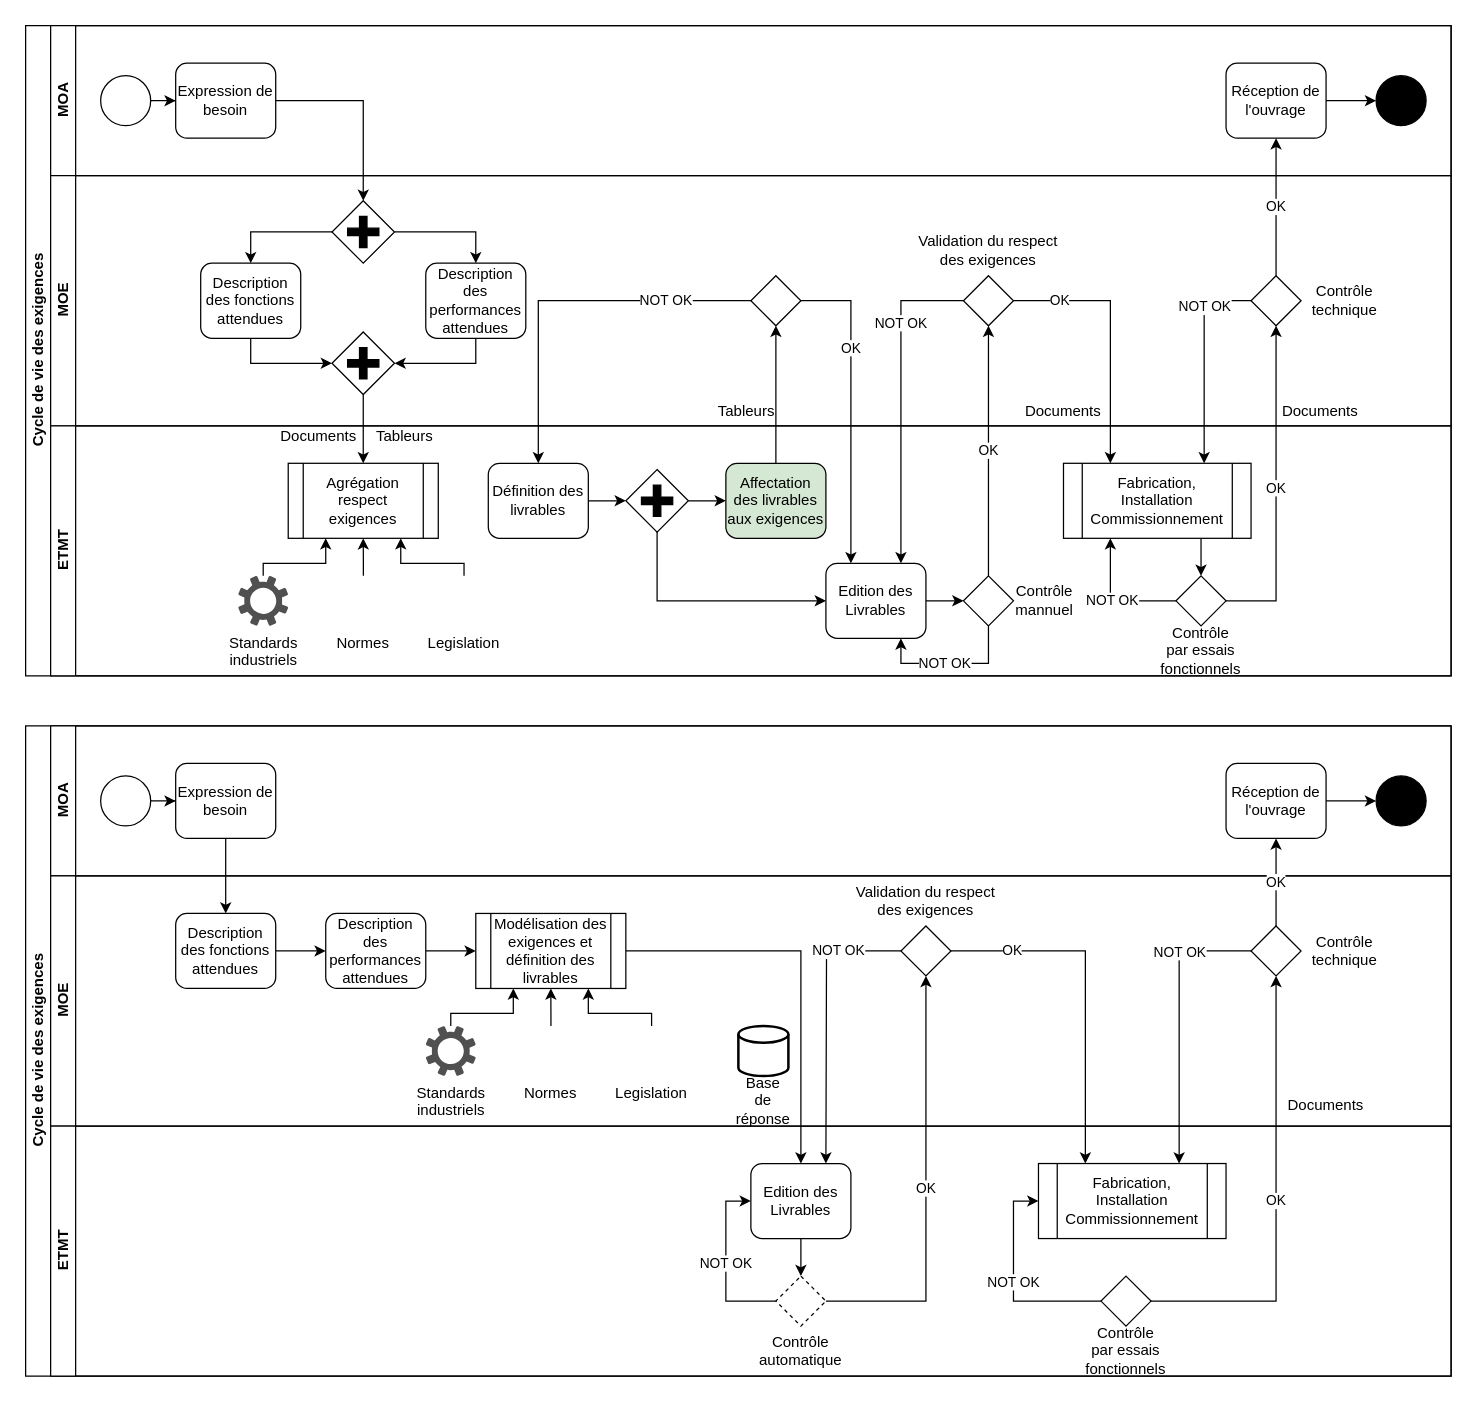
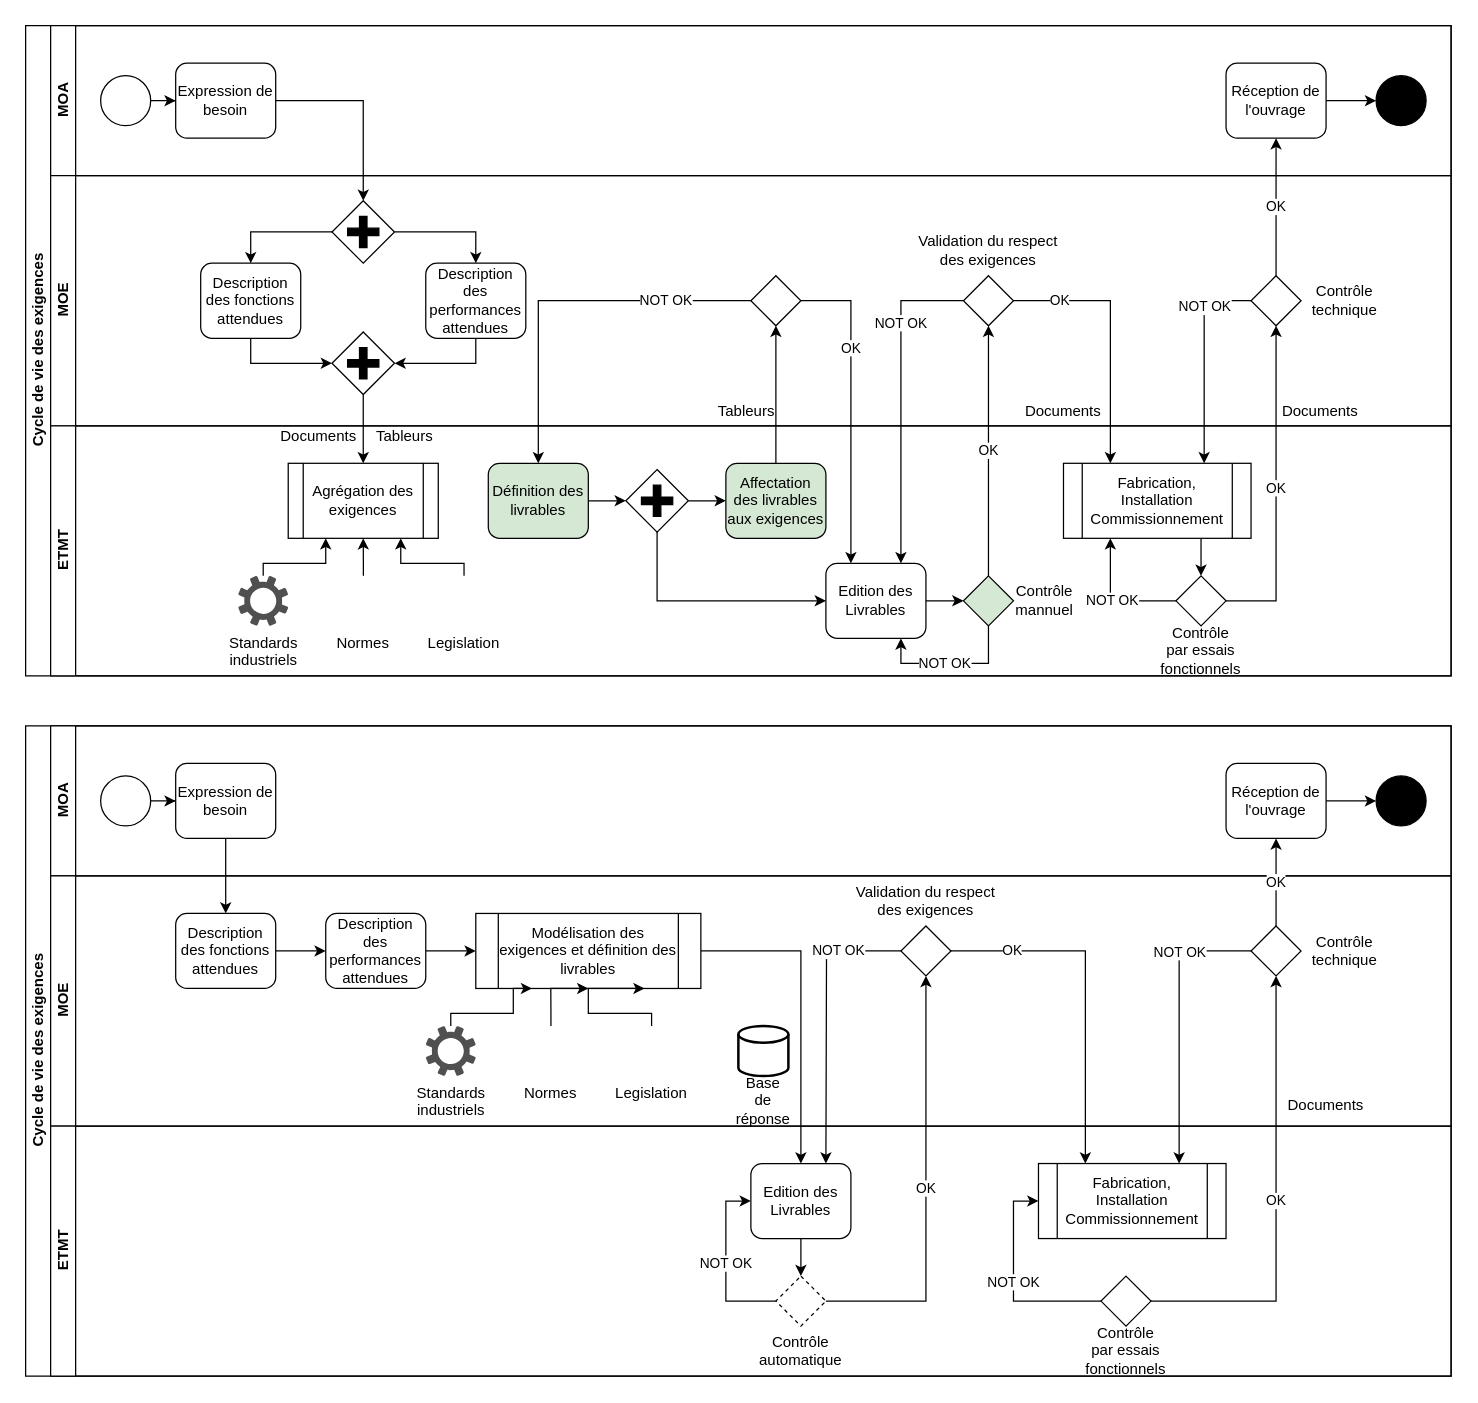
node "Agrégation respect exigences": label "Agrégation respect exigences" -> "Agrégation des exigences"
node "Définition des livrables": fillcolor #ffffff -> #d5e8d4
node "Contrôle mannuel": fillcolor #ffffff -> #d5e8d4
node "Modélisation des exigences et définition des livrables": size 150x75 -> 225x75
